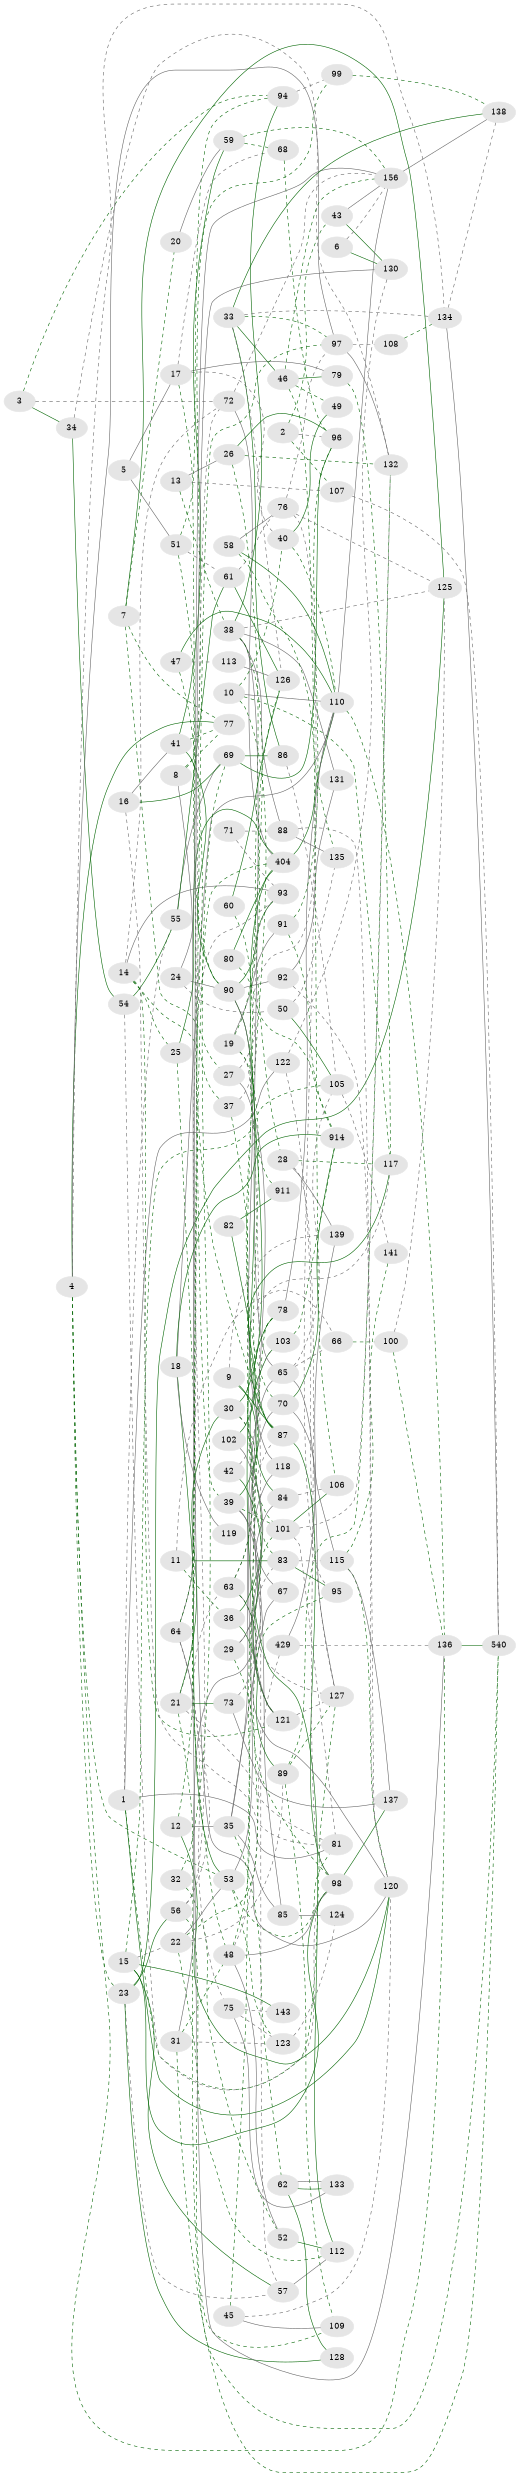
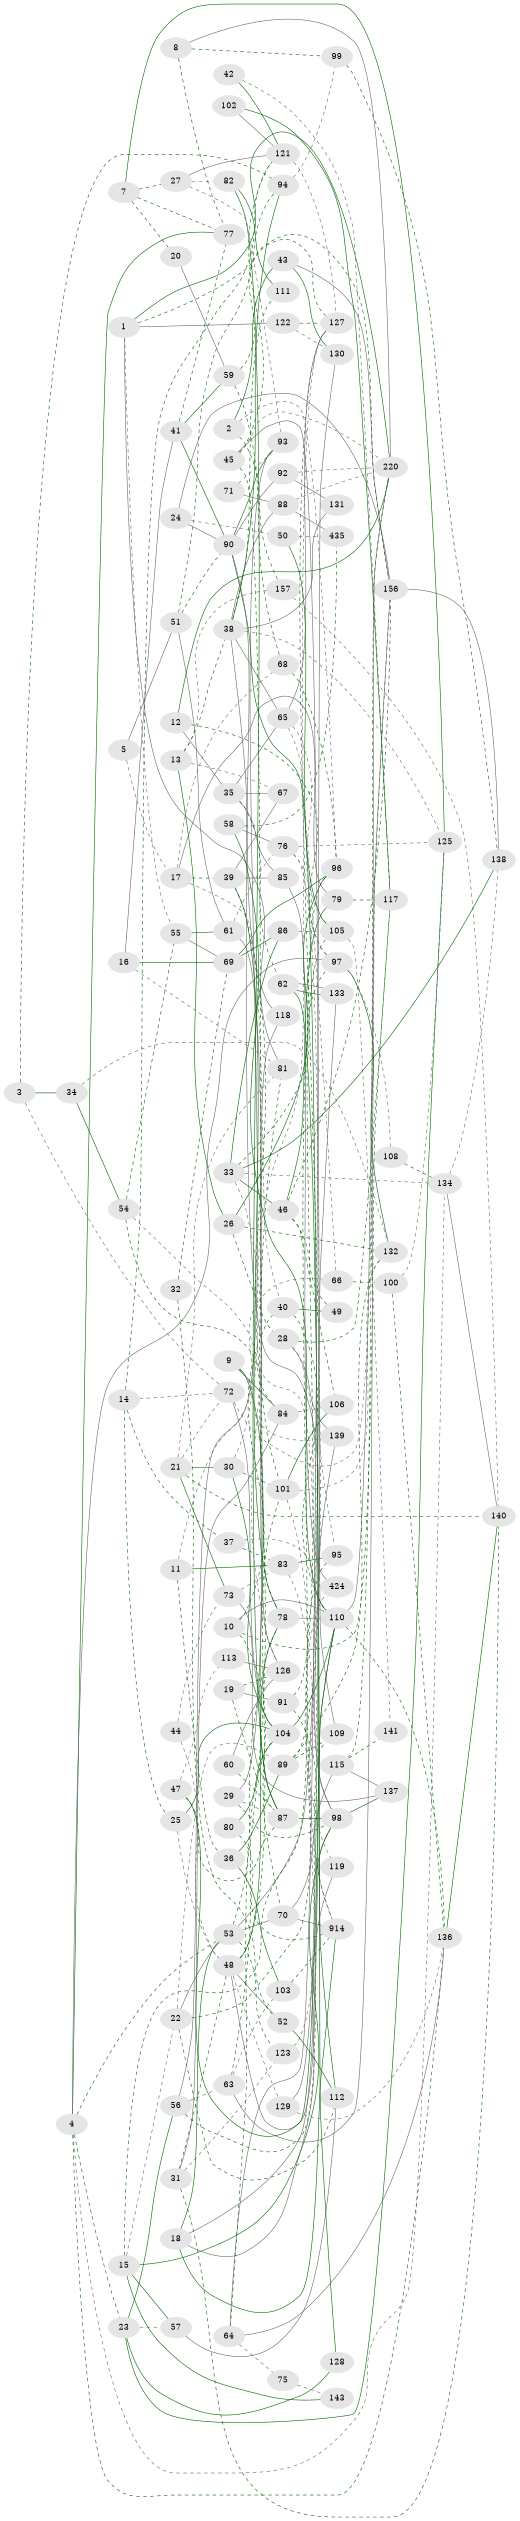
edge "27" -- "82": added
node "6": removed
edge "43" -- "2": style dashed -> solid
edge "97" -- "132": color gray40 -> darkgreen
edge "17" -- "5": style solid -> dashed
edge "26" -- "13": color gray40 -> darkgreen
node "107": label "107" -> "157"
edge "51" -- "61": style dashed -> solid
edge "61" -- "126": color darkgreen -> gray40
edge "13" -- "67": added
edge "126" -- "60": color darkgreen -> gray40
edge "71" -- "88": style dashed -> solid
node "135": label "135" -> "435"
node "404": label "404" -> "104"
edge "93" -- "14": removed
edge "55" -- "54": style solid -> dashed
node "911": label "911" -> "111"
edge "38" -- "98": added
edge "914" -- "70": color darkgreen -> gray40
edge "25" -- "48": color darkgreen -> gray40
edge "54" -- "84": added
edge "122" -- "127": color gray40 -> darkgreen
edge "19" -- "57": removed
edge "93" -- "56": style dashed -> solid
edge "83" -- "115": now "83" -- "914"
node "429": label "429" -> "129"
node "540": label "540" -> "140"
edge "63" -- "121": now "45" -- "121"
edge "101" -- "81": now "101" -- "119"
node "44": added
edge "78" -- "48": added
node "120": label "120" -> "220"
node "124": label "124" -> "424"
edge "75" -- "123": removed
edge "75" -- "133": now "53" -- "133"
